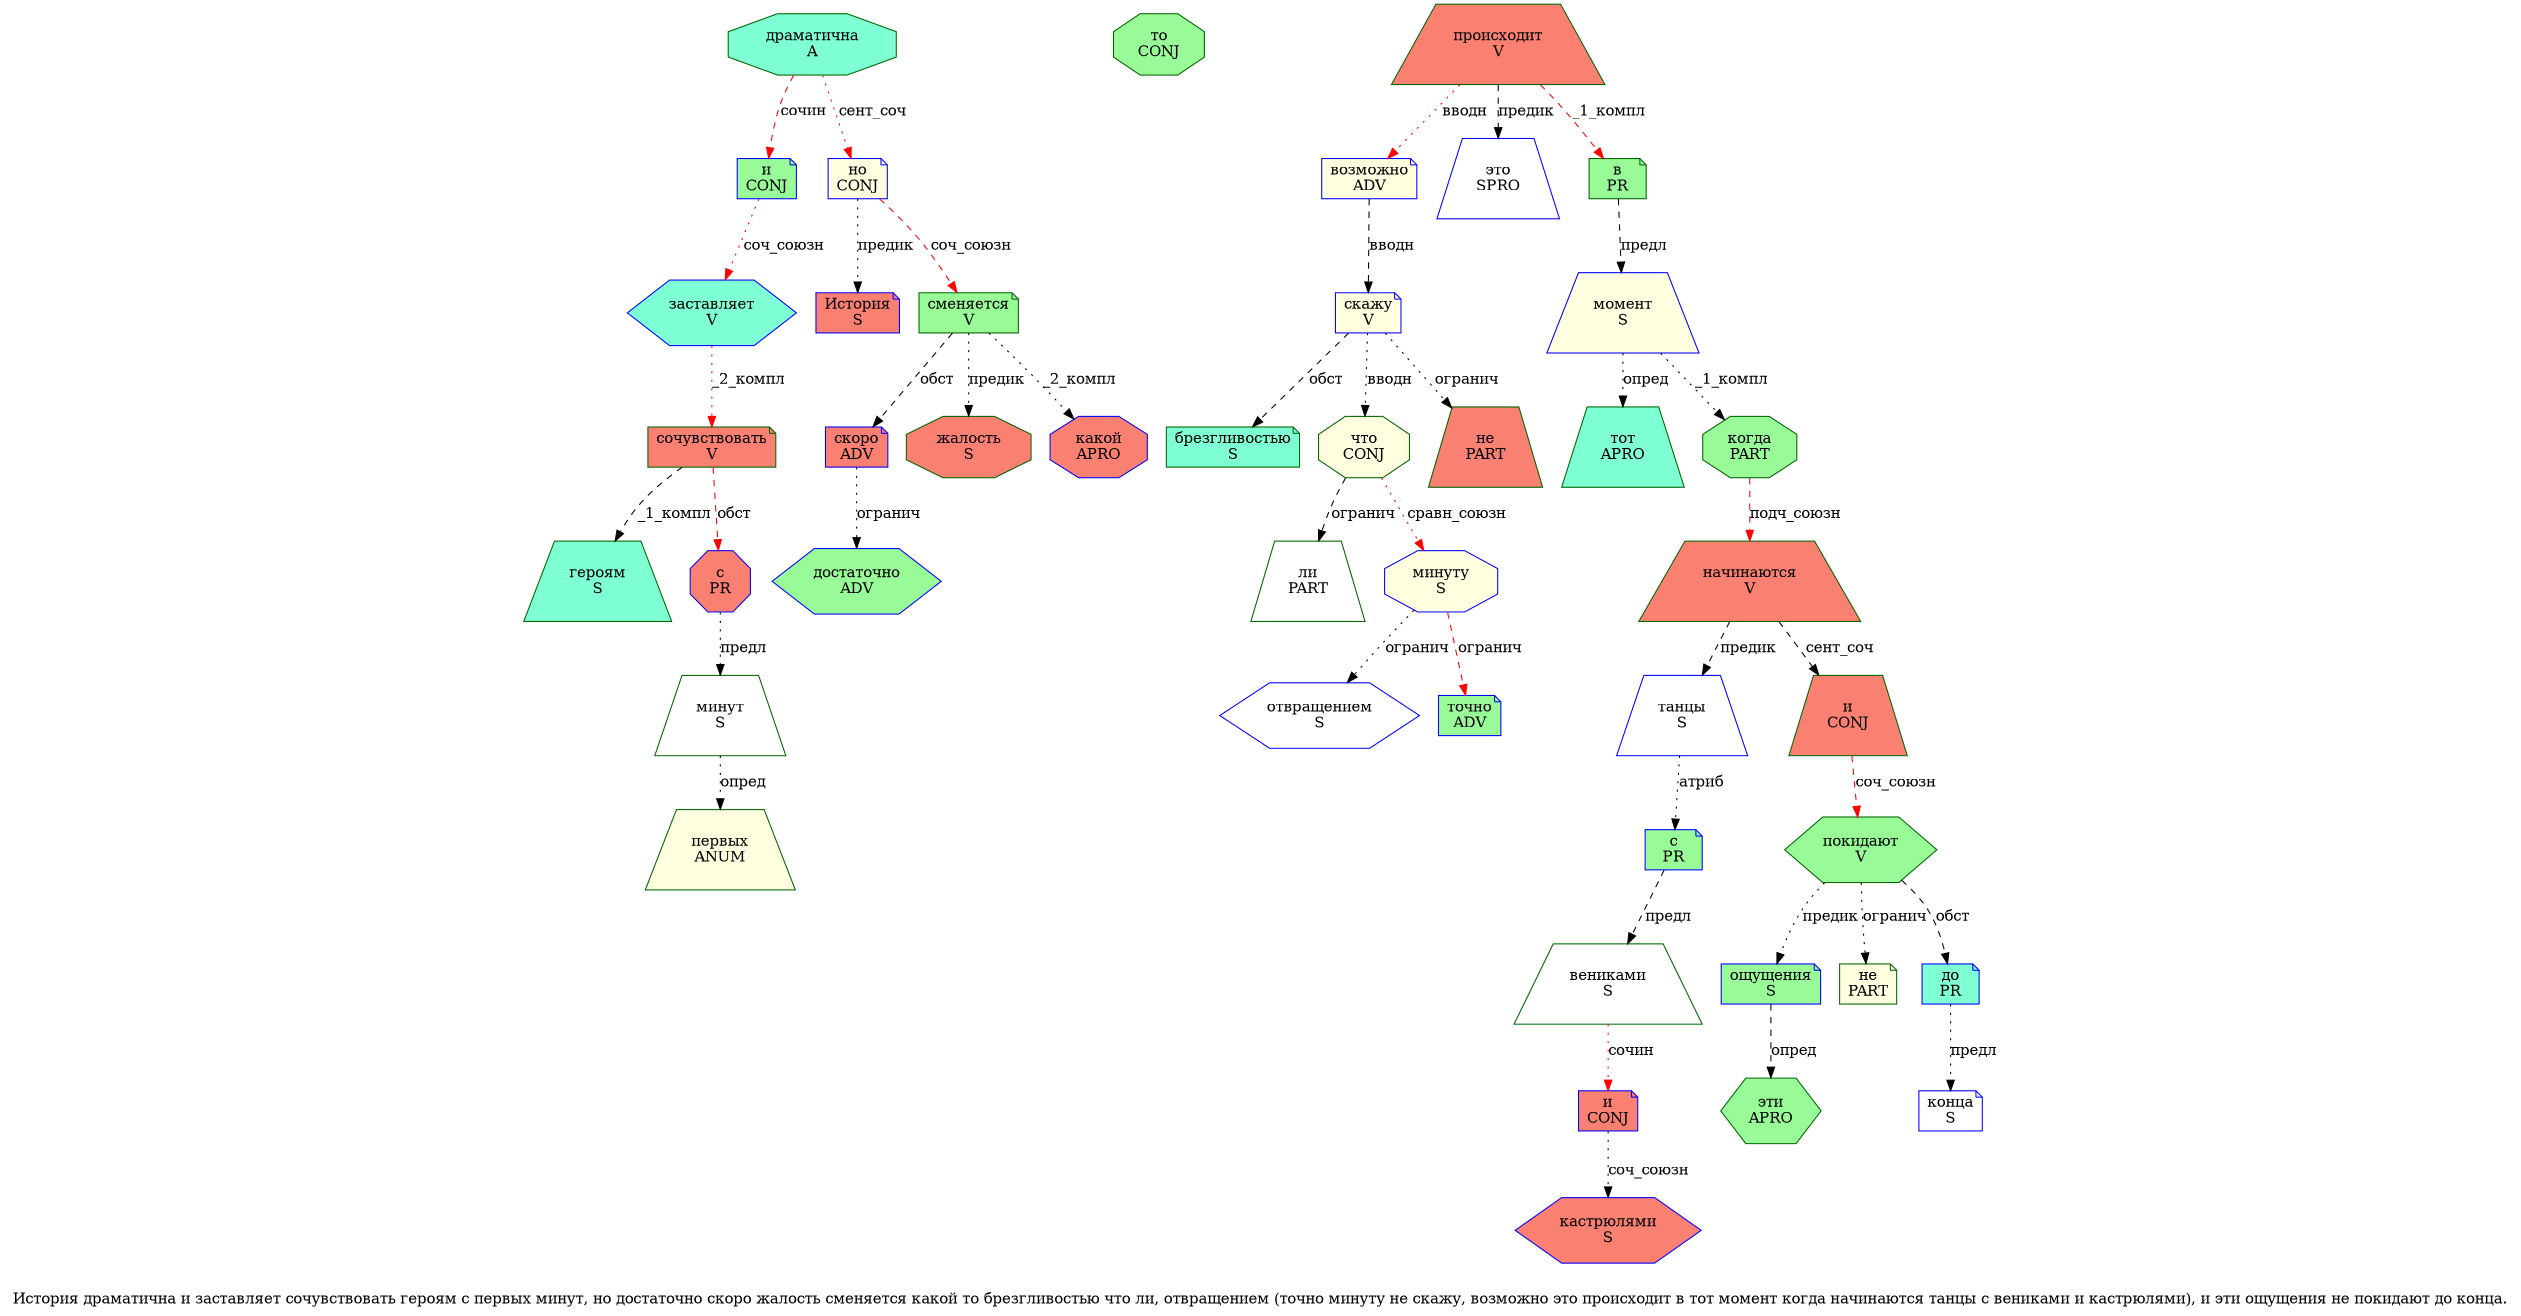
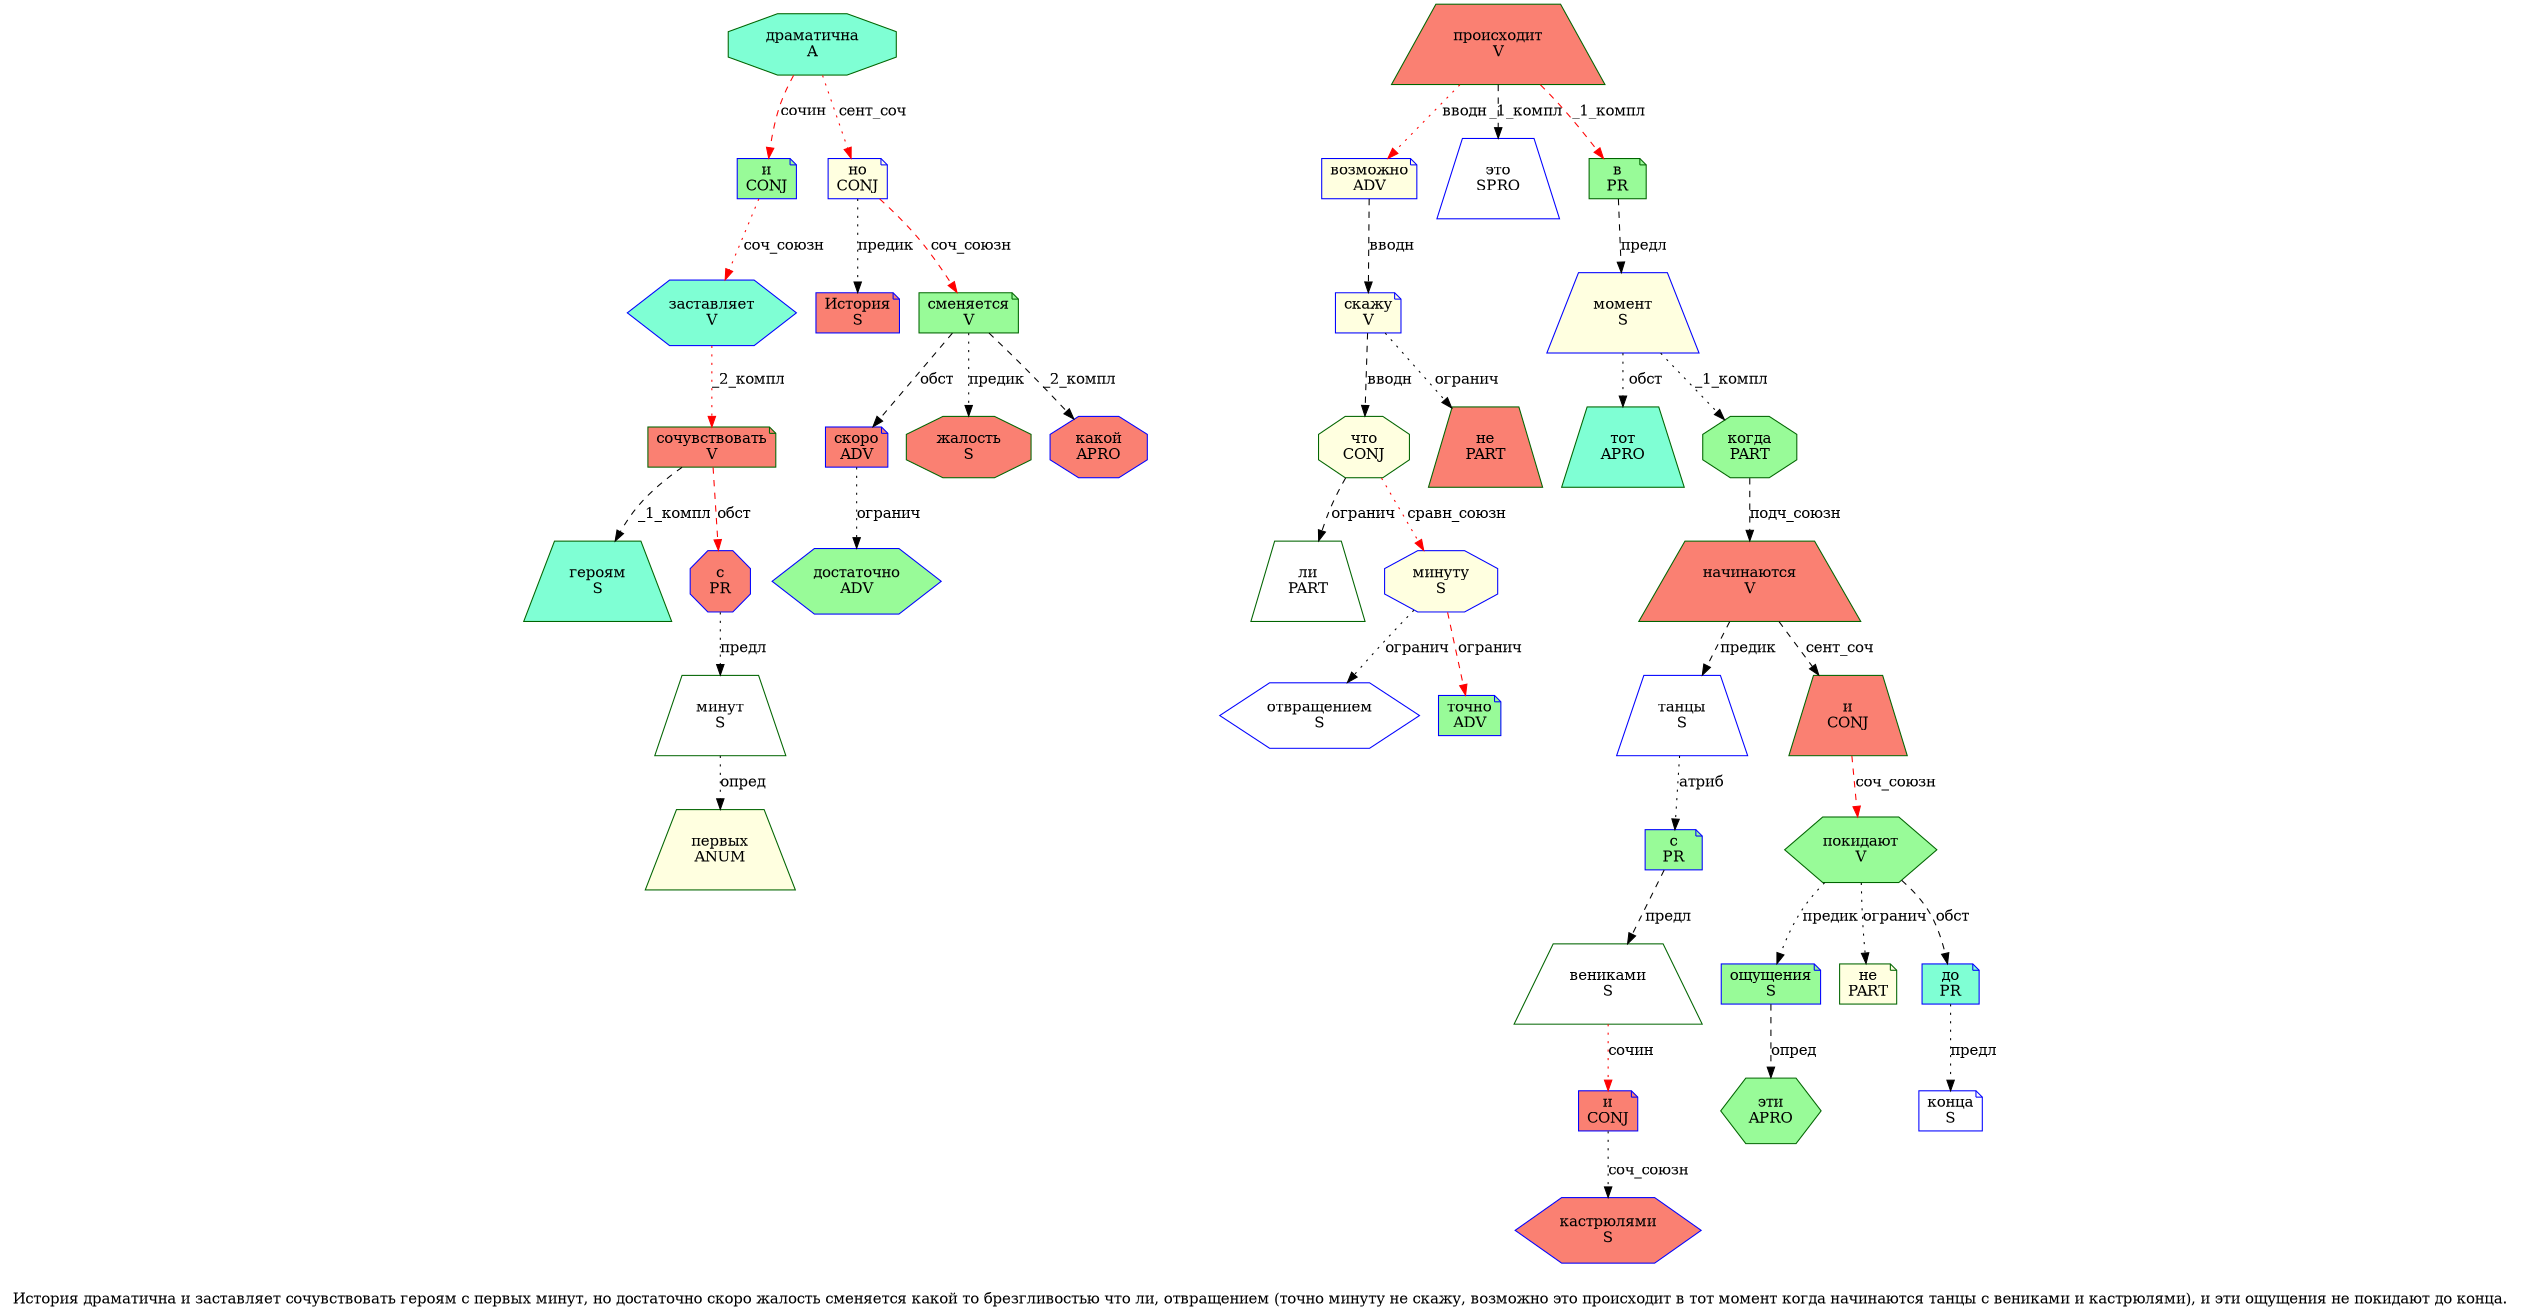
node "то CONJ": removed
edge "происходит V" -> "это SPRO": label "предик" -> "_1_компл"
edge "скажу V" -> "что CONJ": style dotted -> dashed
edge "сменяется V" -> "какой APRO": style dotted -> dashed
edge "момент S" -> "тот APRO": label "опред" -> "обст"
node "брезгливостью S": removed
edge "когда PART" -> "начинаются V": color red -> black
